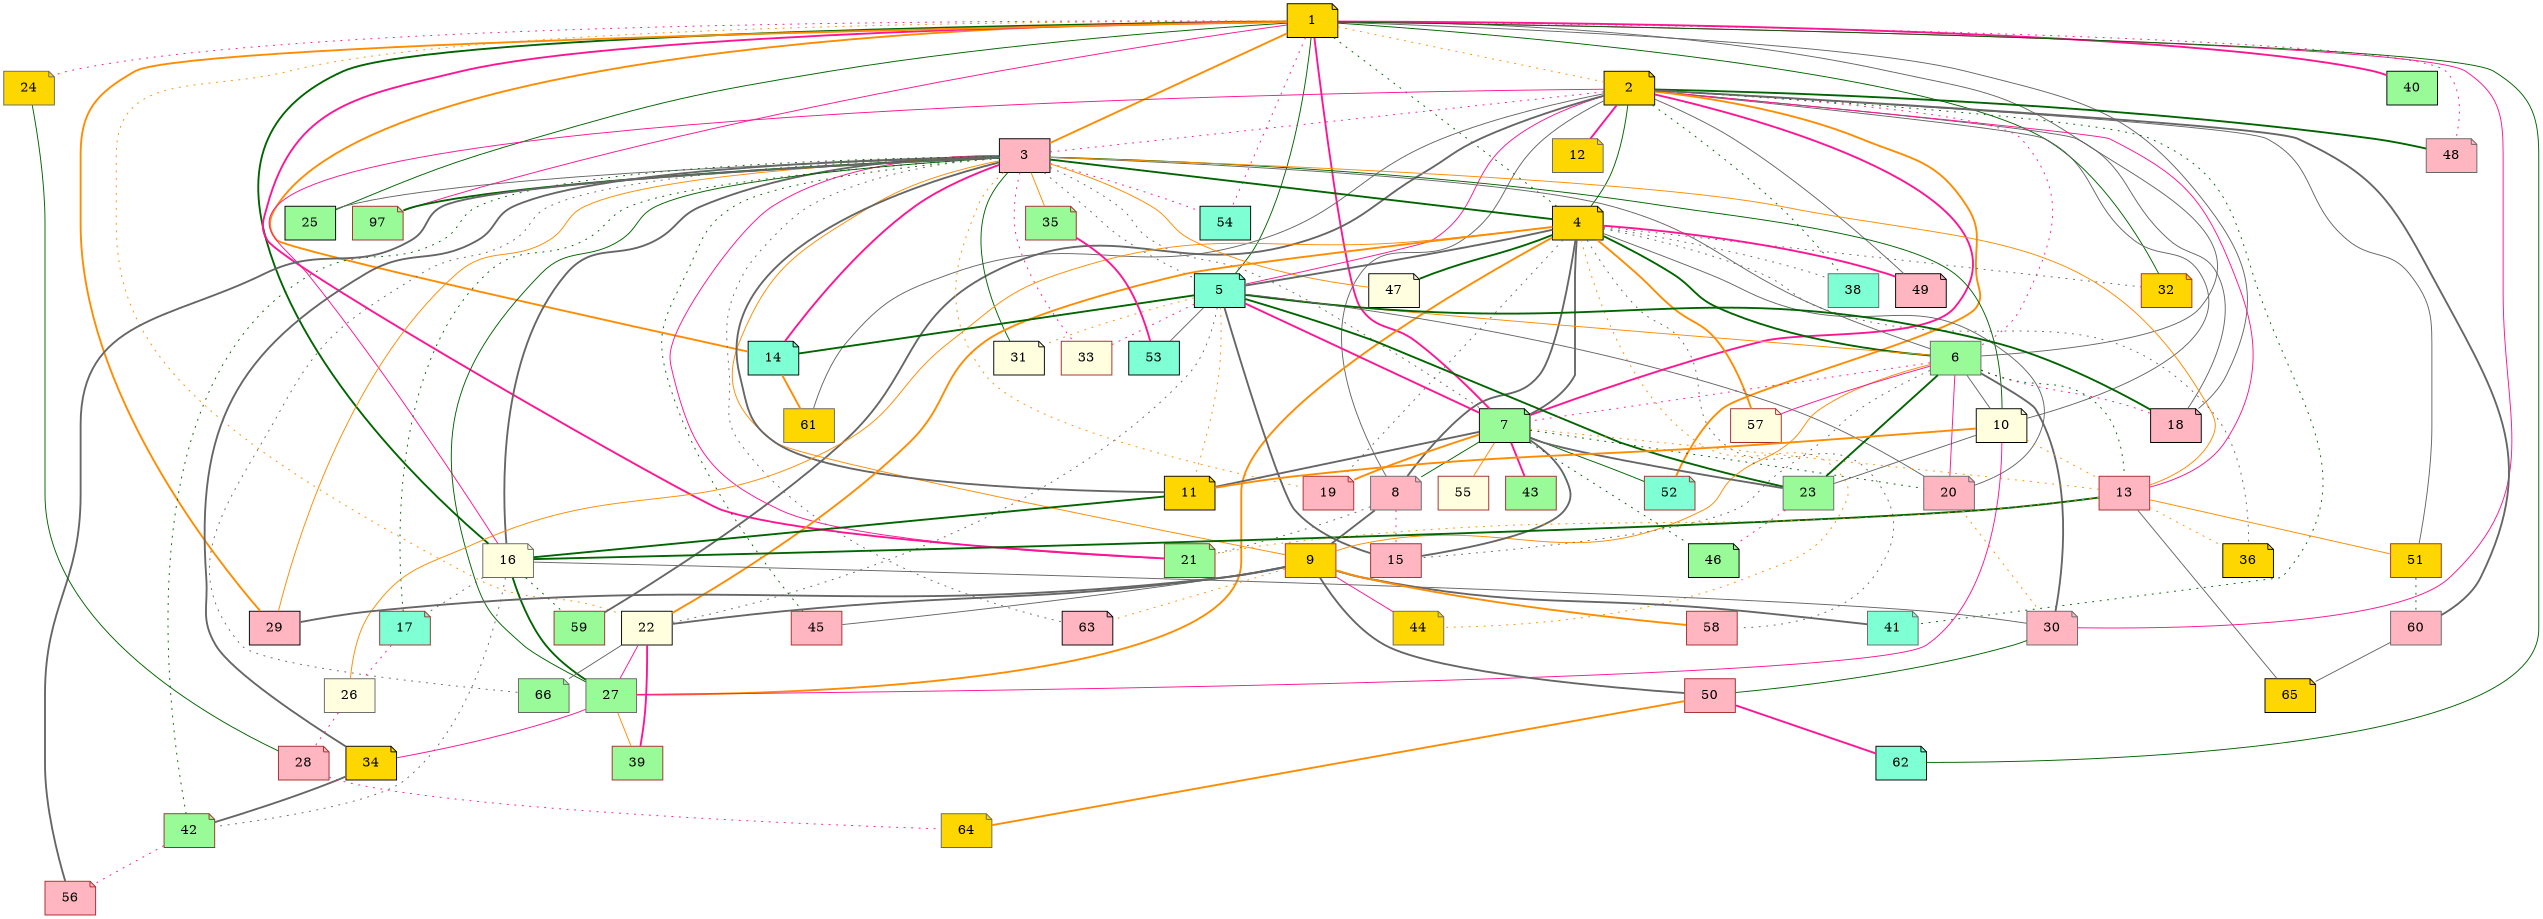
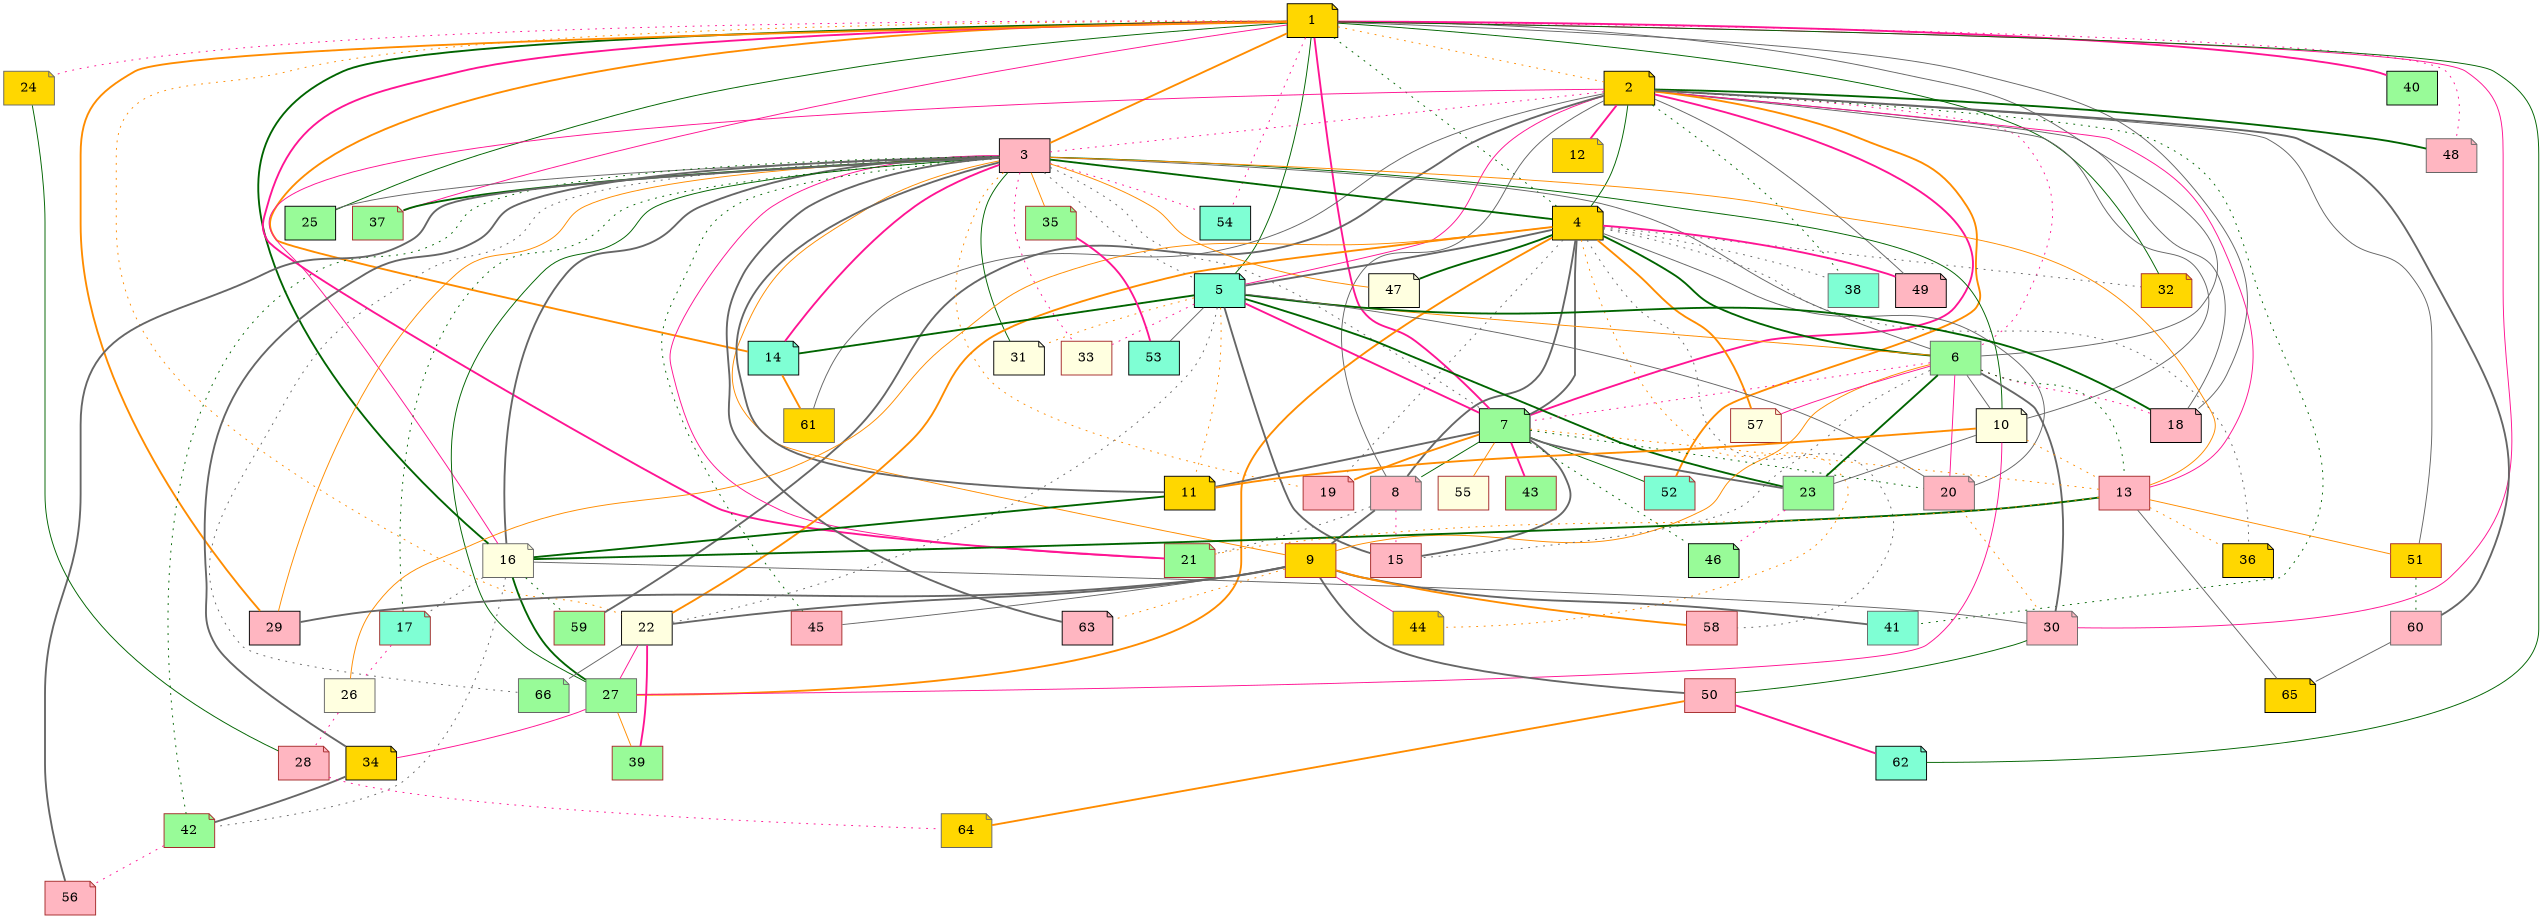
node "97": label "97" -> "37"
edge "3" -- "63": style dotted -> bold
node "41": shape note -> box
